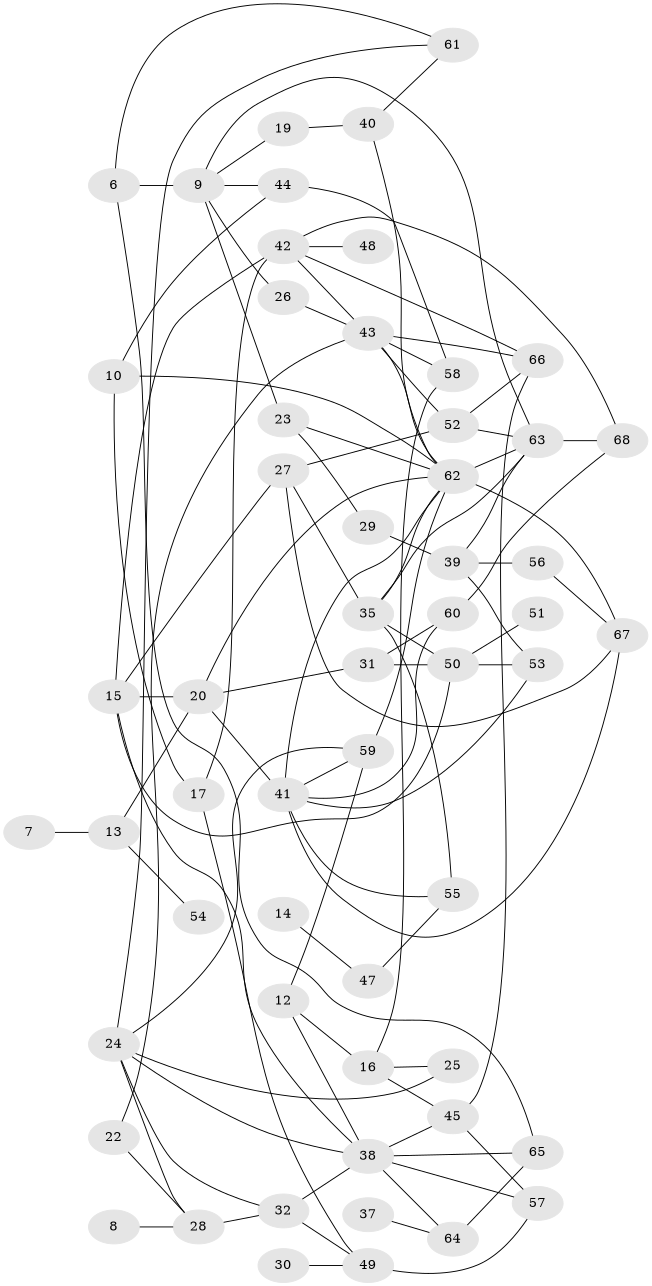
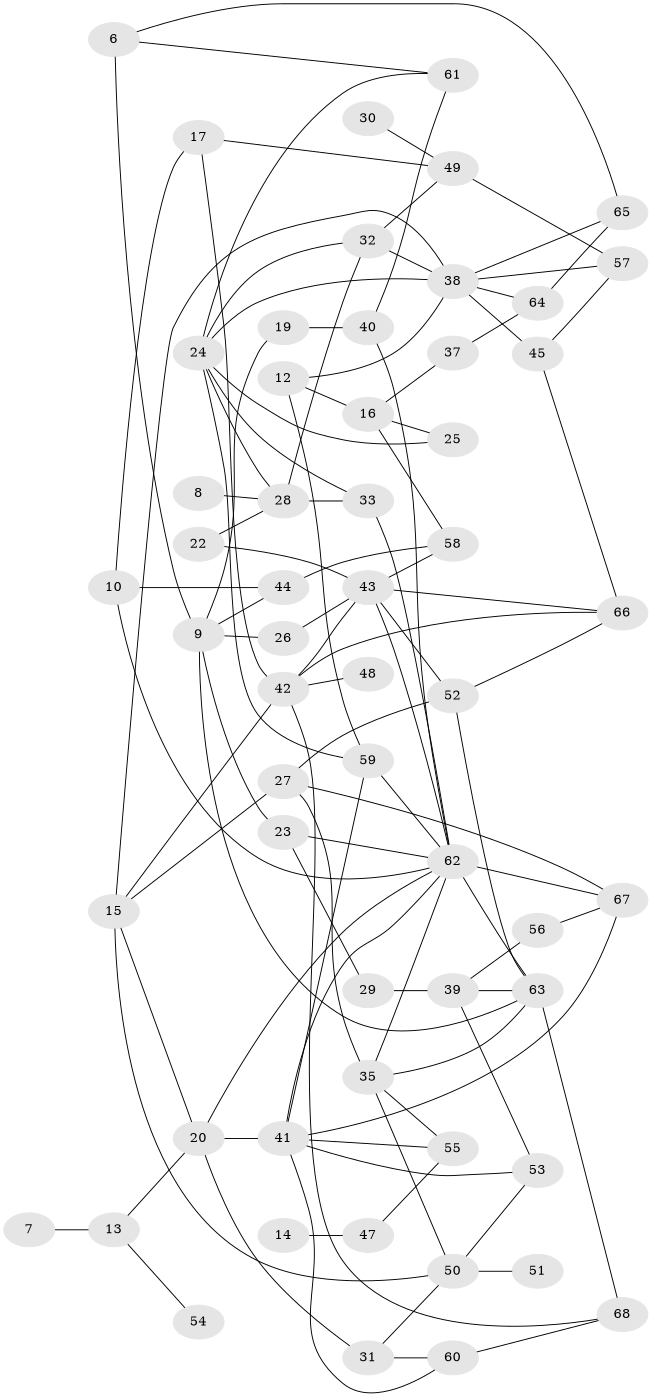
node "33": added
edge "16" -- "45": now "16" -- "37"
